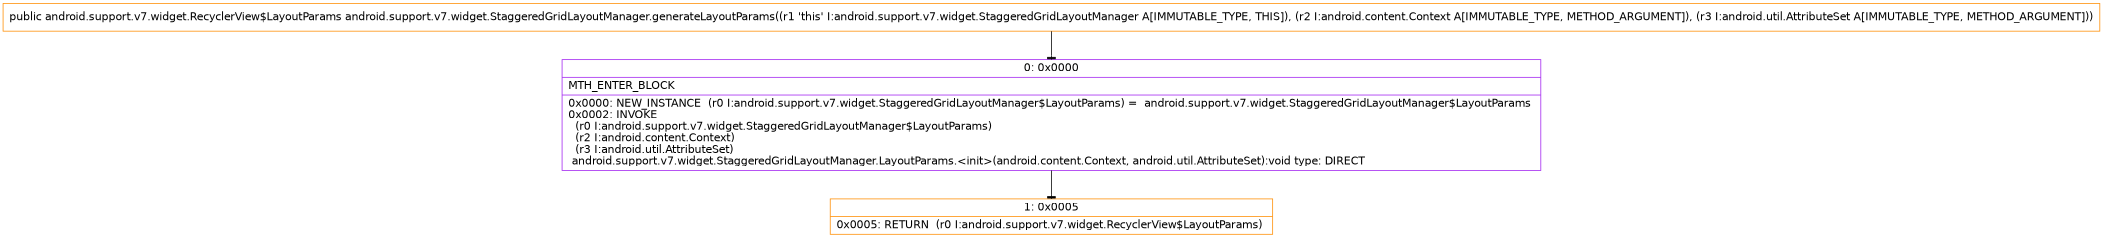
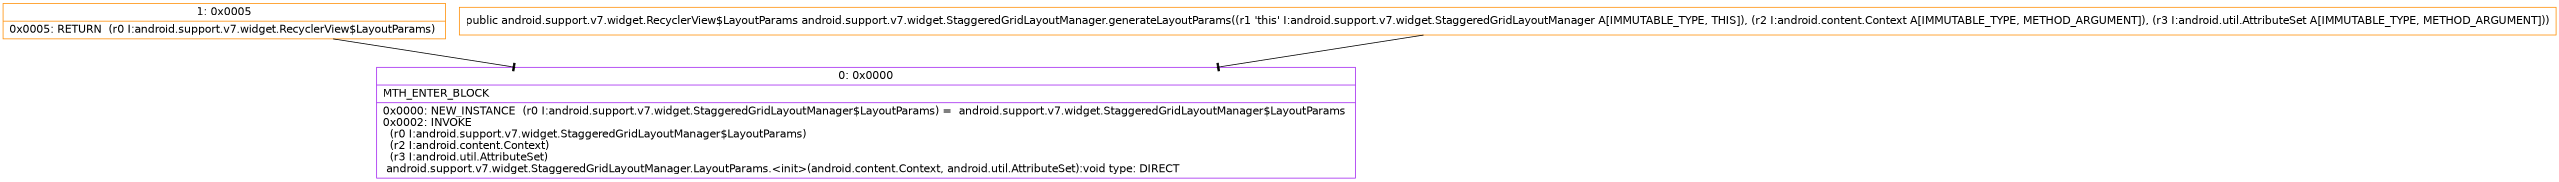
edge "0: 0x0000" -> "1: 0x0005": reversed
